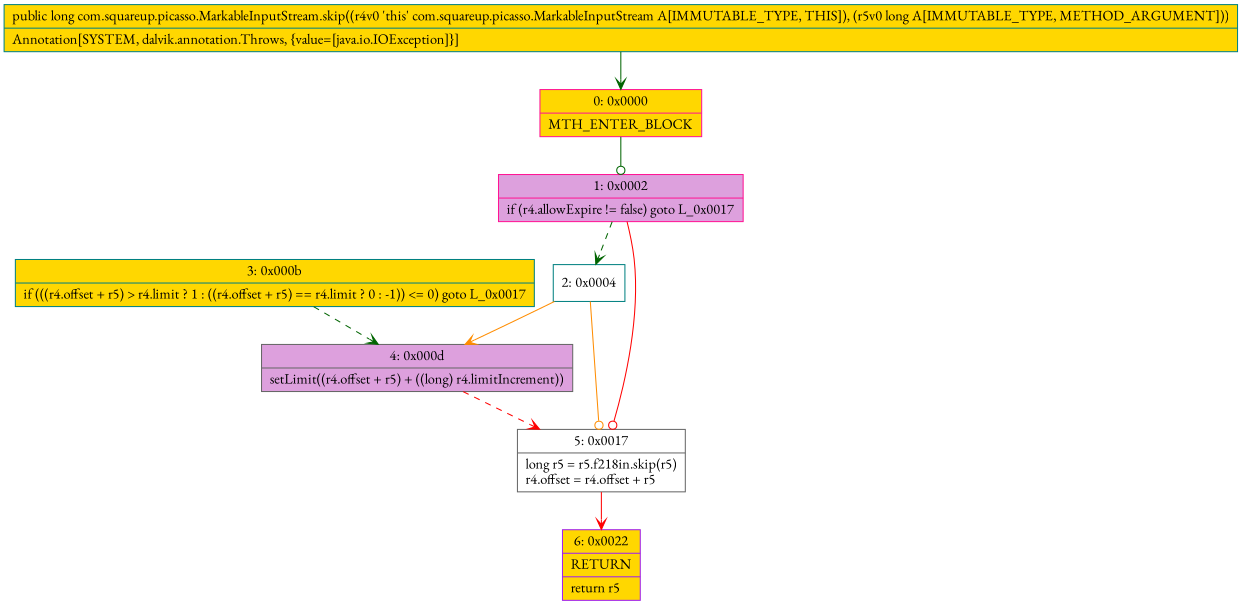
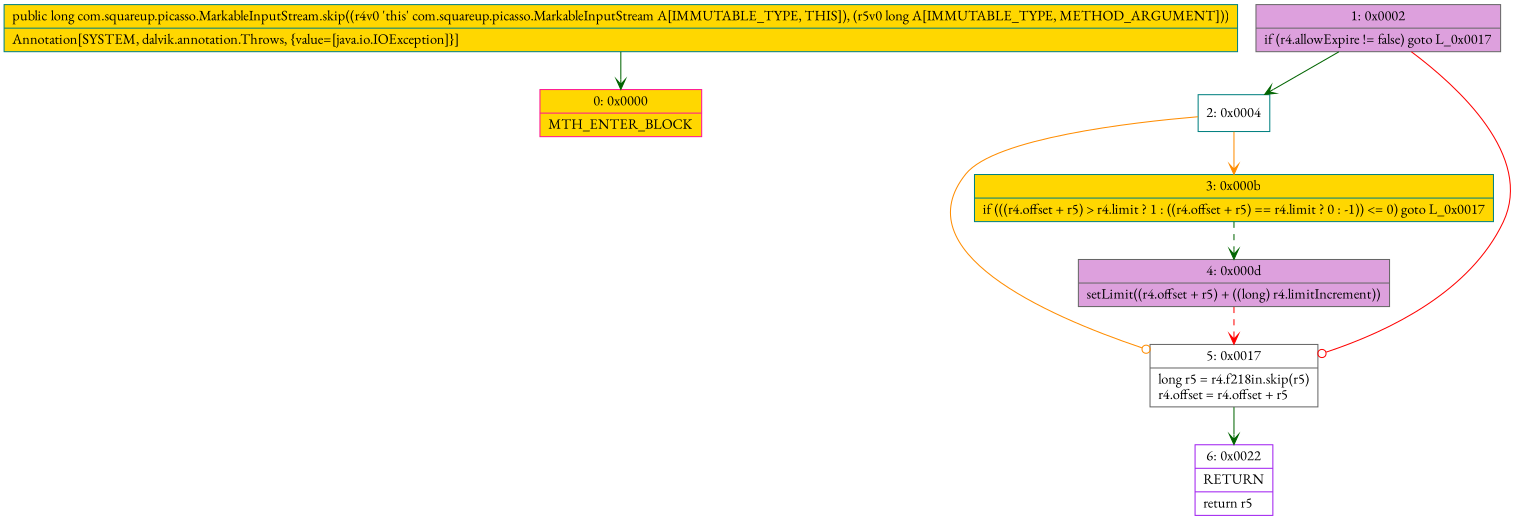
edge "0: 0x0000" -> "1: 0x0002": removed
node "1: 0x0002": color deeppink -> gray40
edge "1: 0x0002" -> "2: 0x0004": style dashed -> solid
edge "2: 0x0004" -> "4: 0x000d": now "2: 0x0004" -> "3: 0x000b"
node "5: 0x0017": text "long r5 = r5.f218in.skip(r5)" -> "long r5 = r4.f218in.skip(r5)"
edge "5: 0x0017" -> "6: 0x0022": color red -> darkgreen
node "6: 0x0022": fillcolor gold -> white
